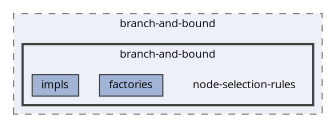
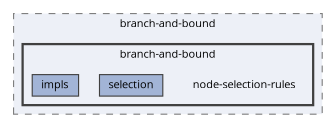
node "factories": label "factories" -> "selection"
